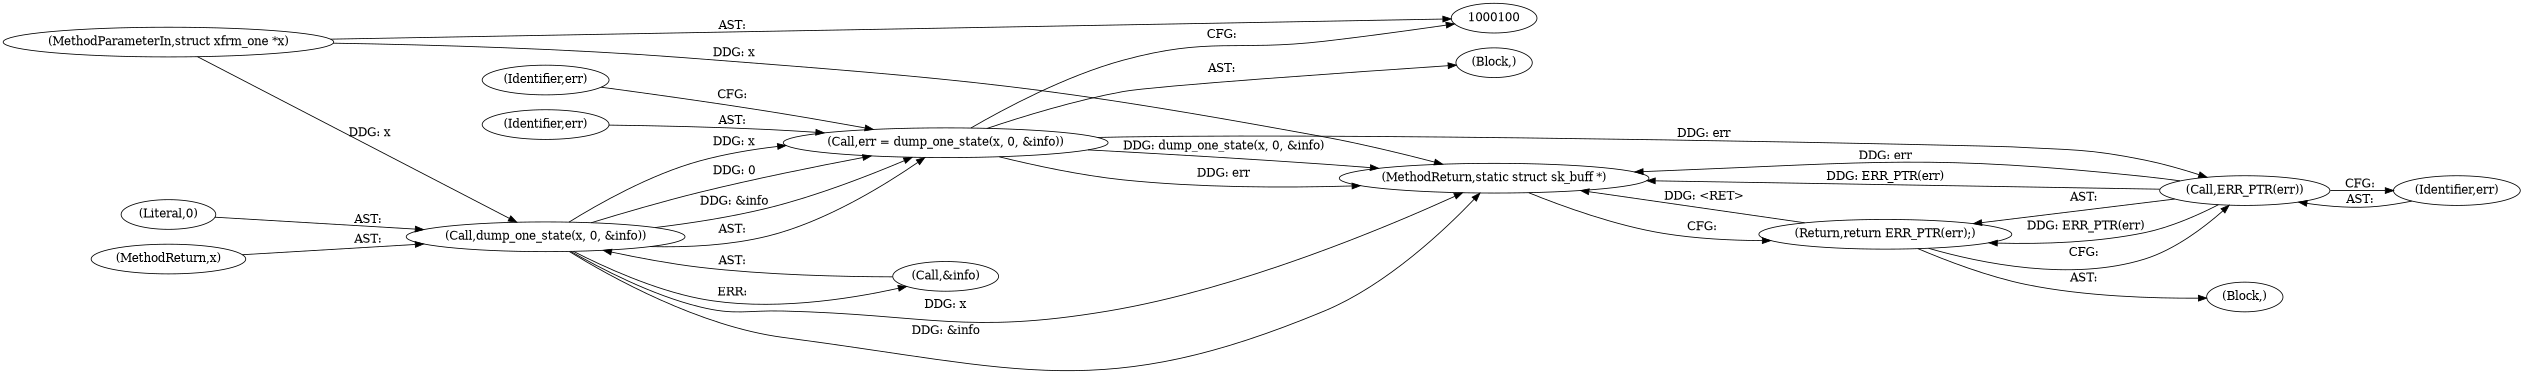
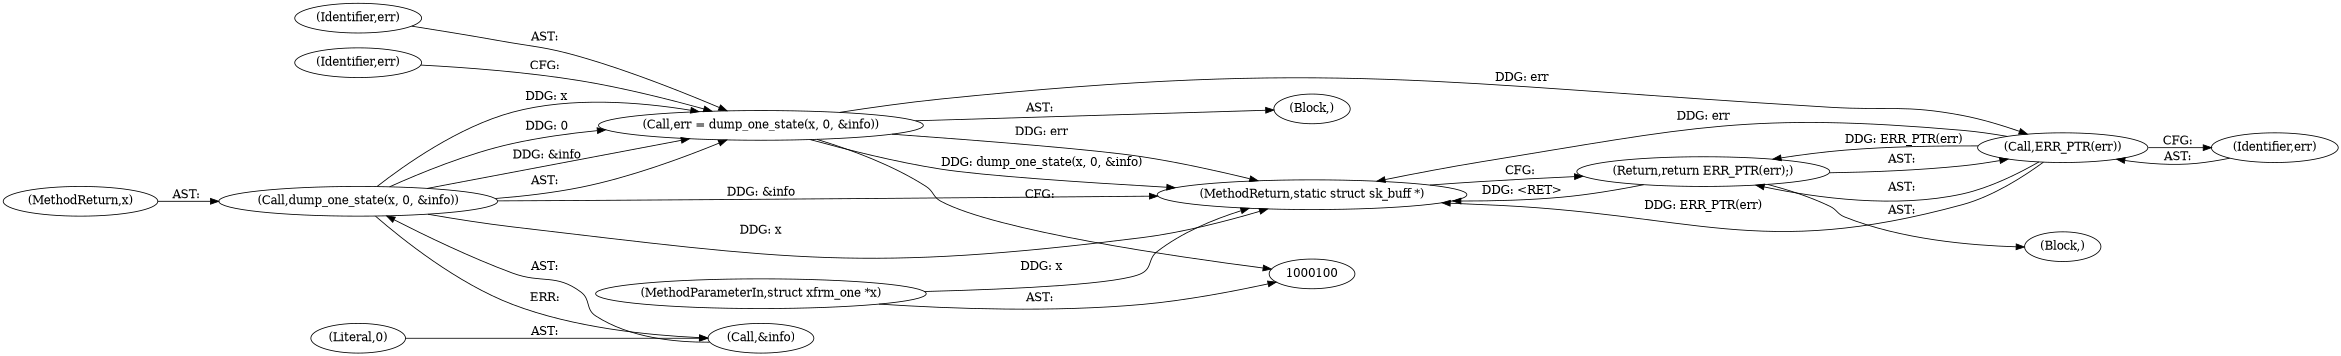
edge "(MethodParameterIn,struct xfrm_one *x)" -> "(Call,dump_one_state(x, 0, &info))": removed, label "DDG: x"
edge "(Literal,0)" -> "(Call,dump_one_state(x, 0, &info))": now "(Literal,0)" -> "(Call,&info)"
edge "(Return,return ERR_PTR(err);)" -> "(Call,ERR_PTR(err))": label "CFG: " -> "AST: "
